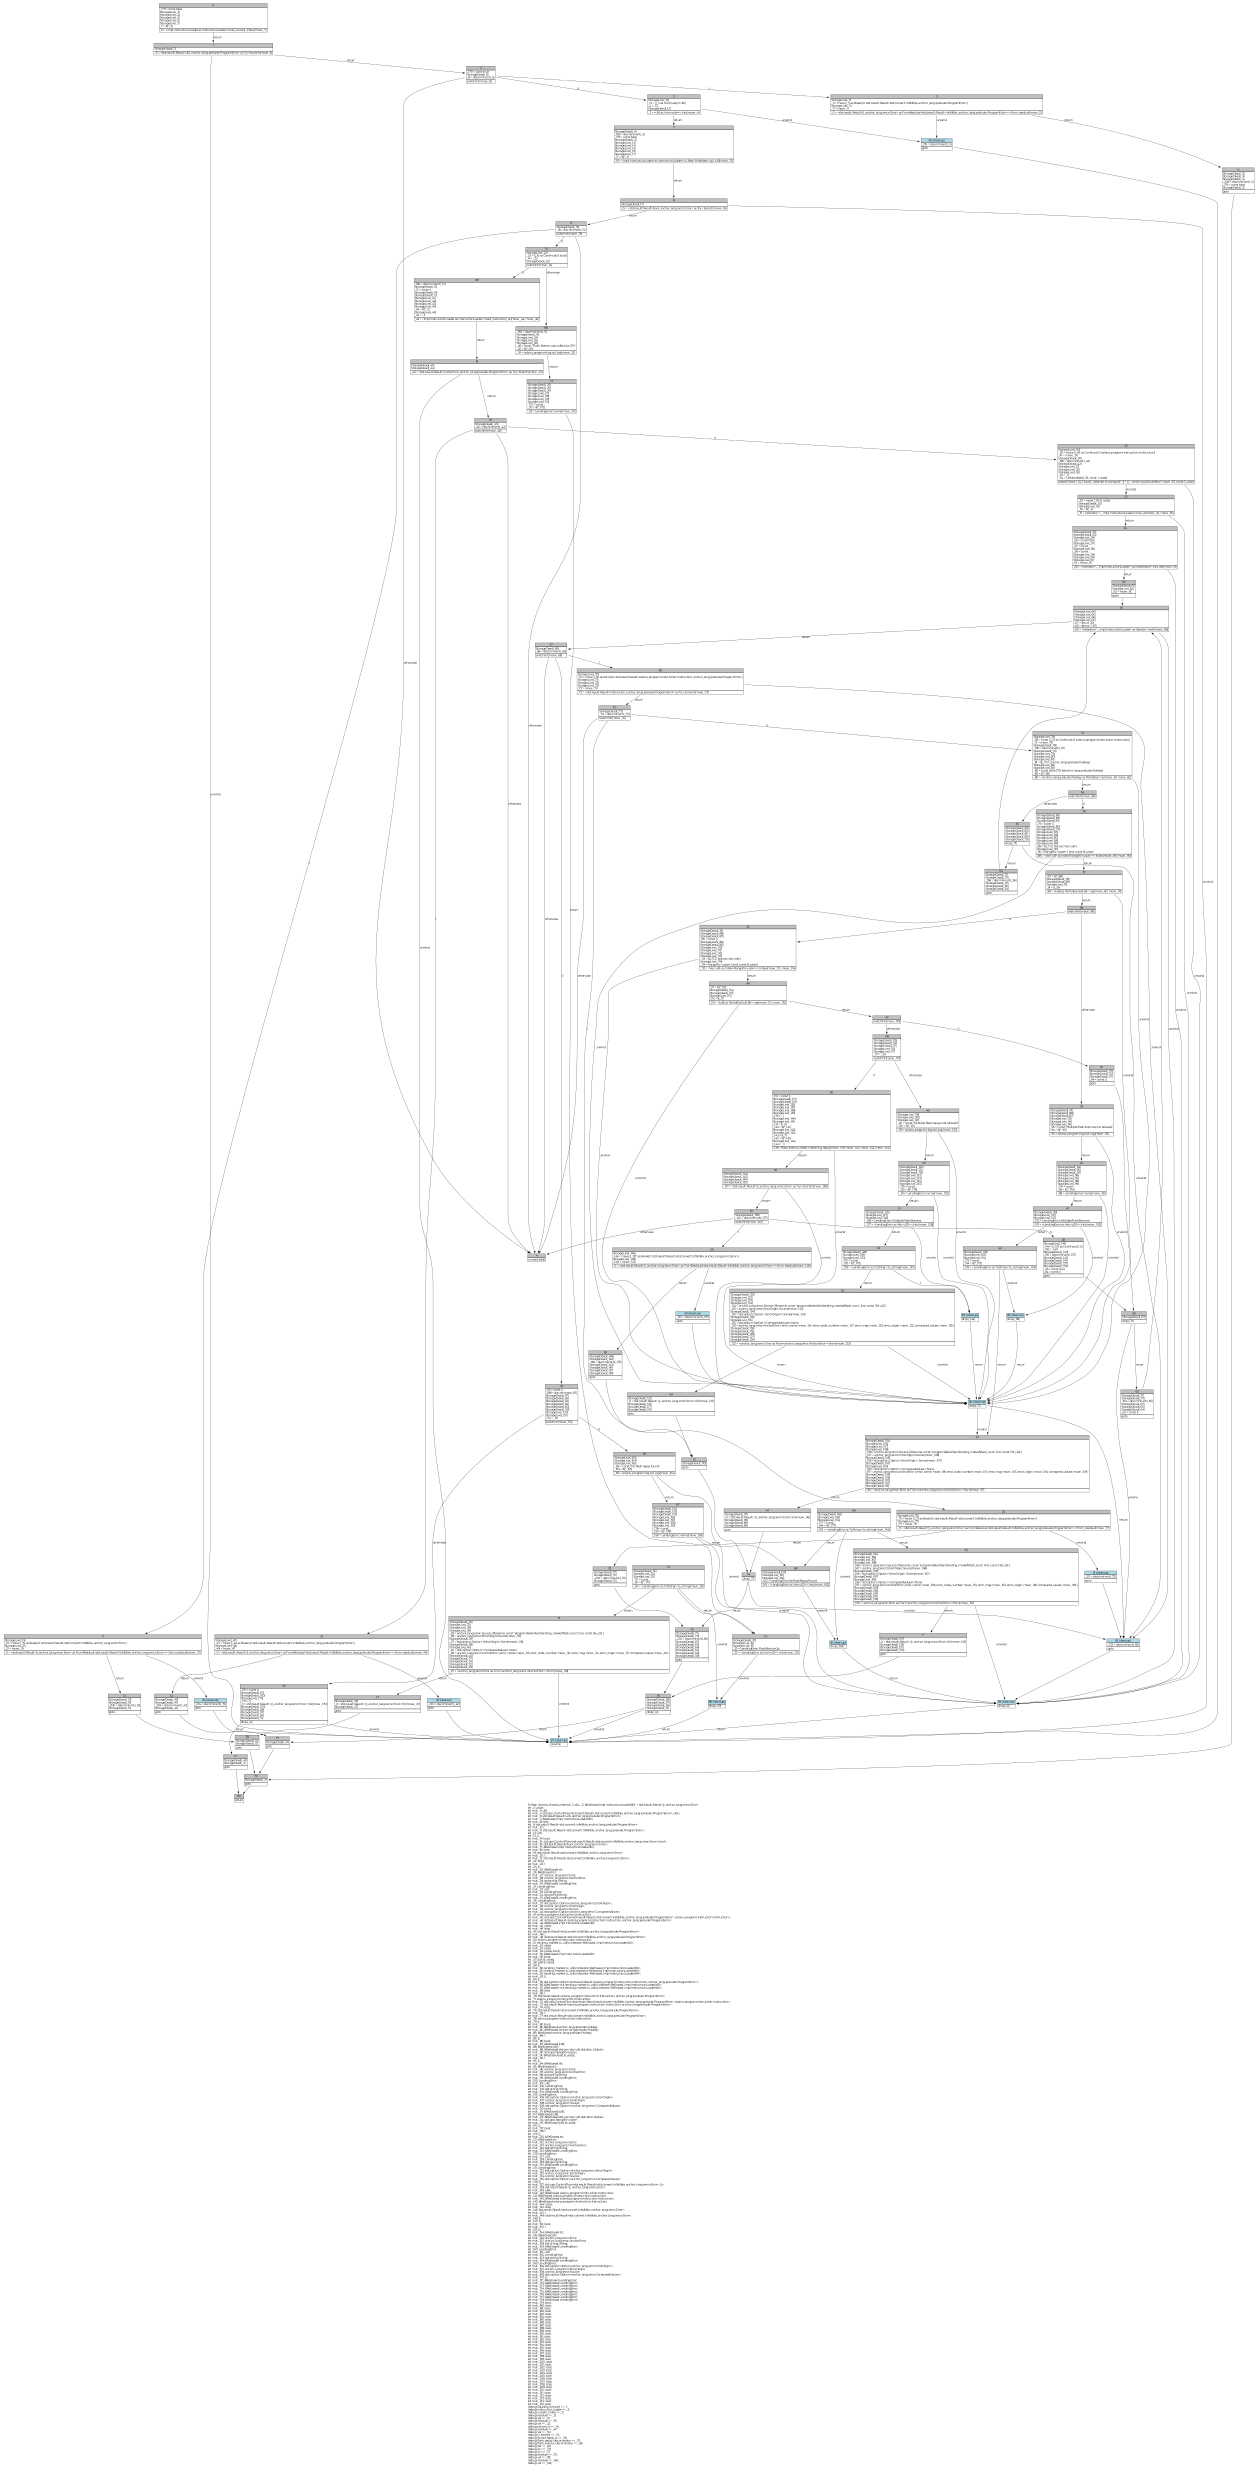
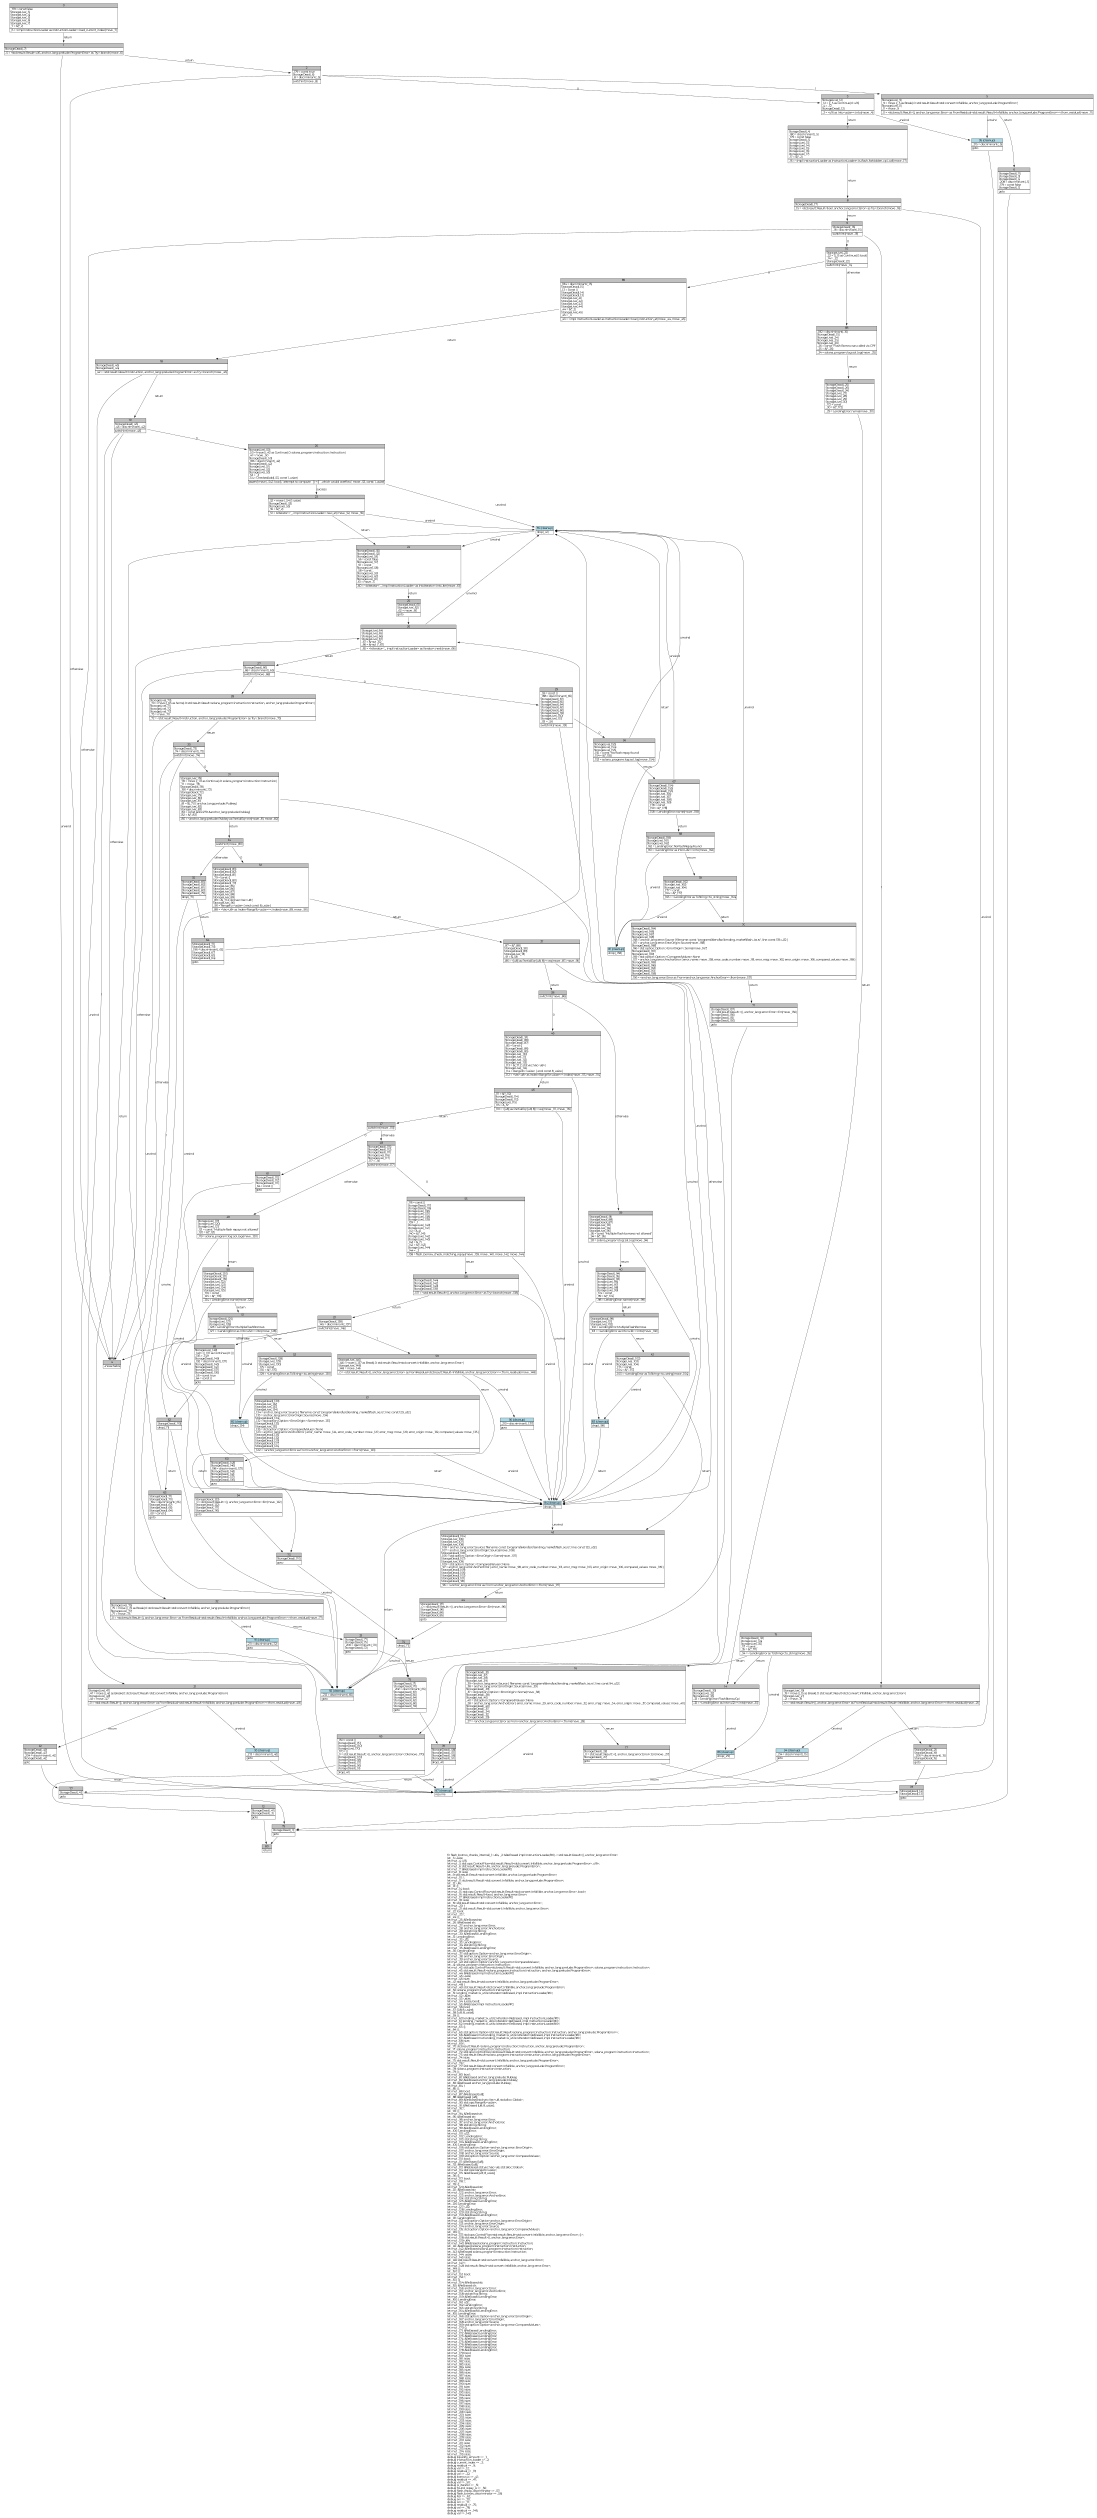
edge "24" -> "85 (cleanup)": reversed
edge "52" -> "82 (cleanup)": label "1" -> "unwind"
edge "69" -> "68": reversed
